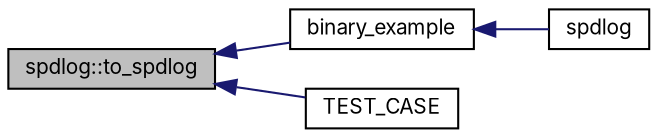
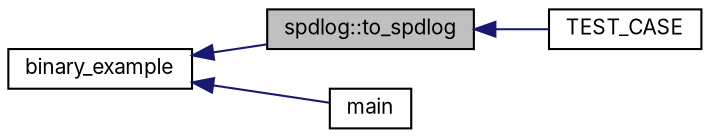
node "spdlog": label "spdlog" -> "main"
edge "binary_example" -> "spdlog::to_spdlog": reversed
